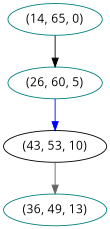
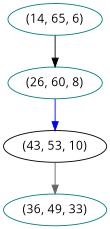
node "(14, 65, 0)": label "(14, 65, 0)" -> "(14, 65, 6)"
node "(26, 60, 5)": label "(26, 60, 5)" -> "(26, 60, 8)"
node "(36, 49, 13)": label "(36, 49, 13)" -> "(36, 49, 33)"
